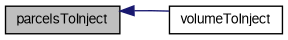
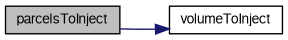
edge "volumeToInject" -> "parcelsToInject": reversed
